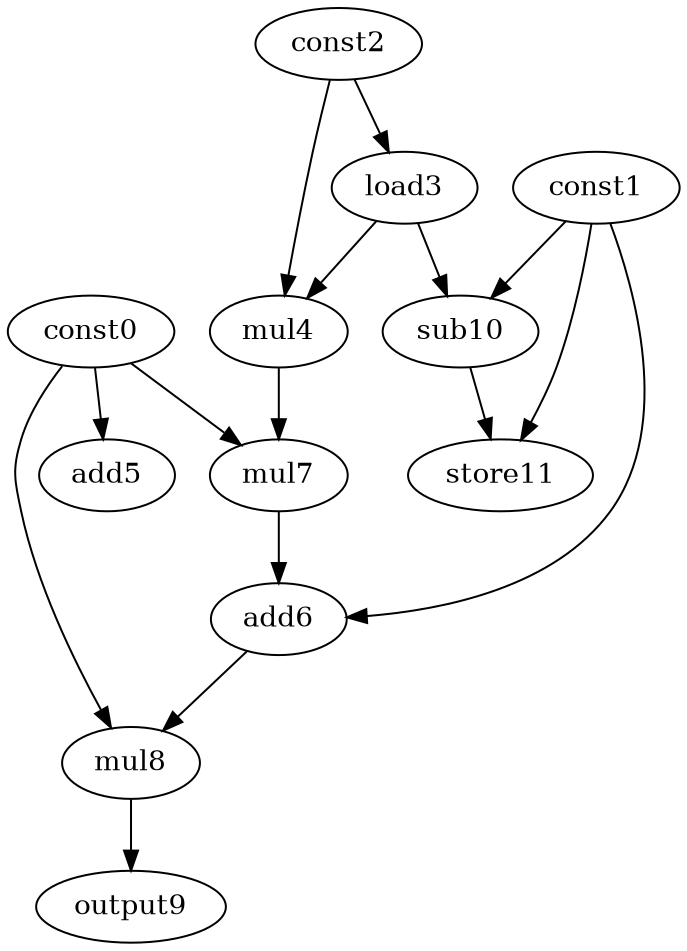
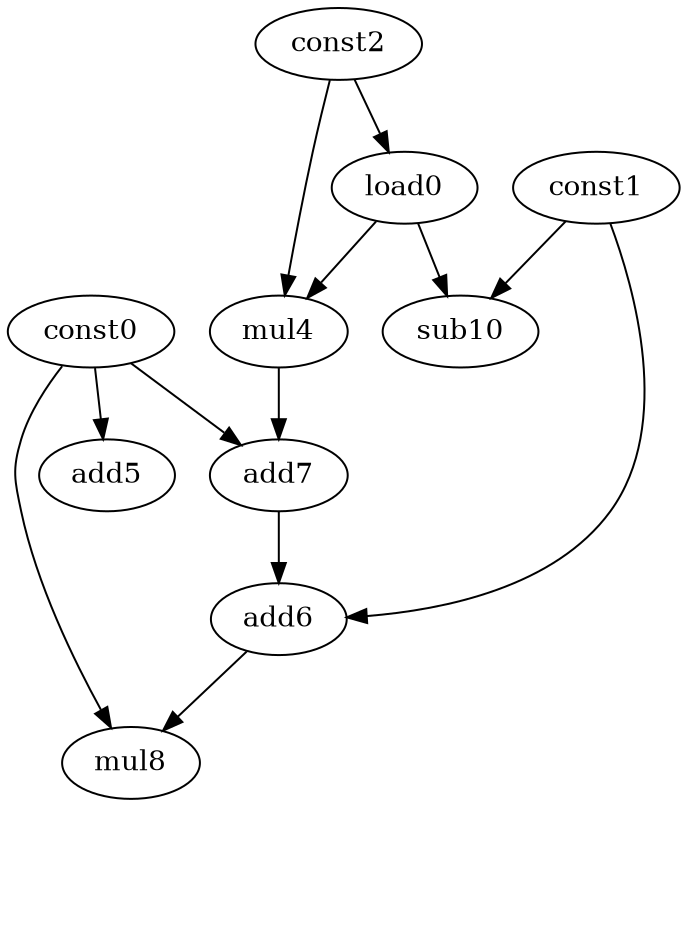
node "load3": label "load3" -> "load0"
node "mul7": label "mul7" -> "add7"
node "store11": removed
node "output9": removed
